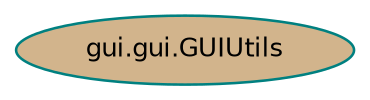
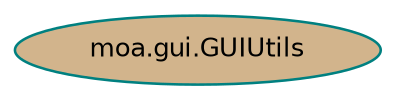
node "gui.gui.GUIUtils": label "gui.gui.GUIUtils" -> "moa.gui.GUIUtils"
